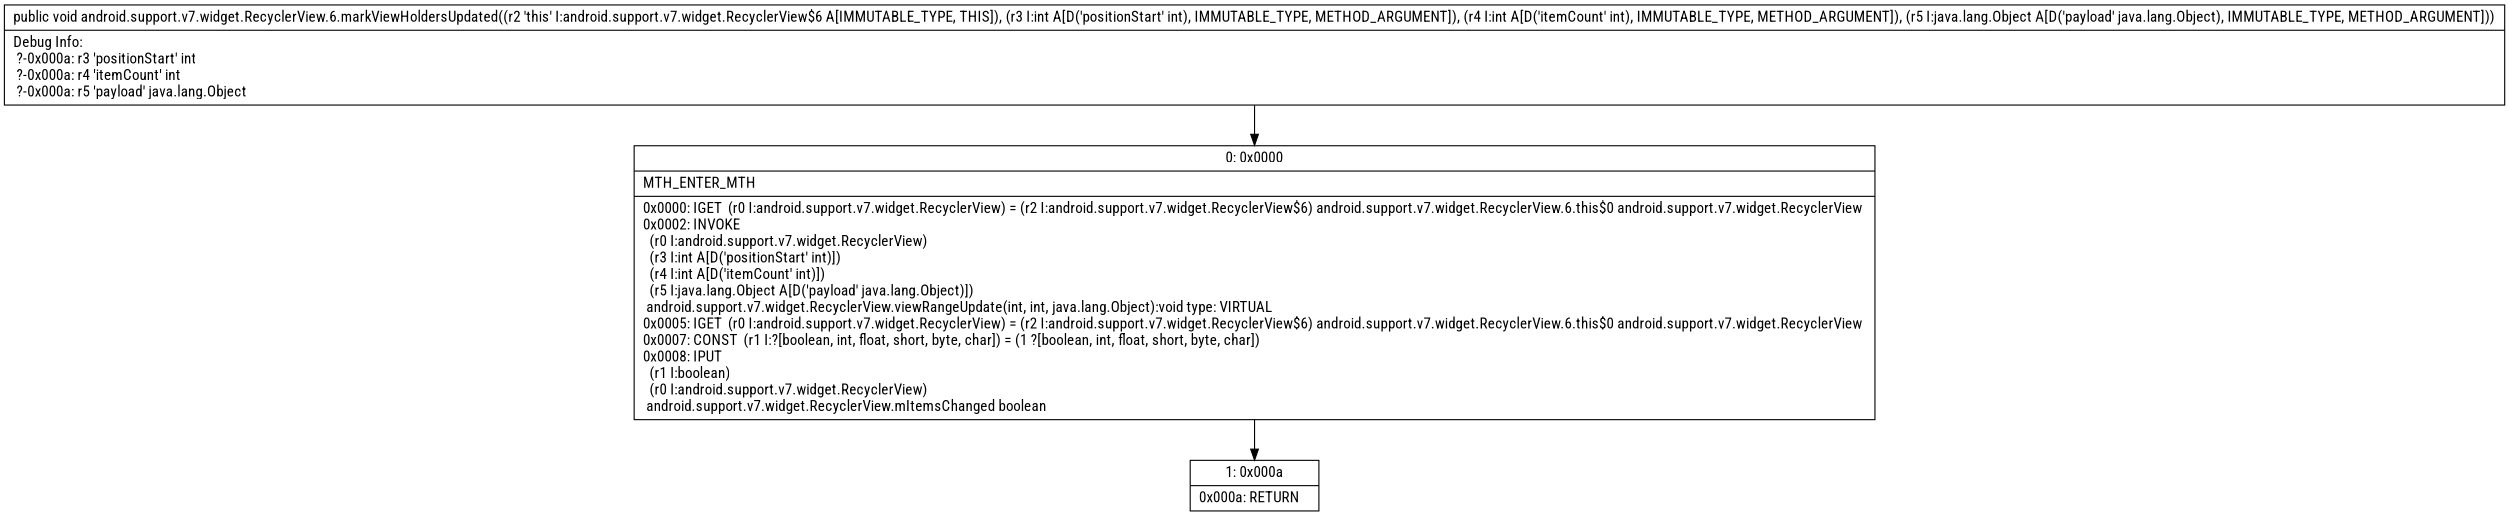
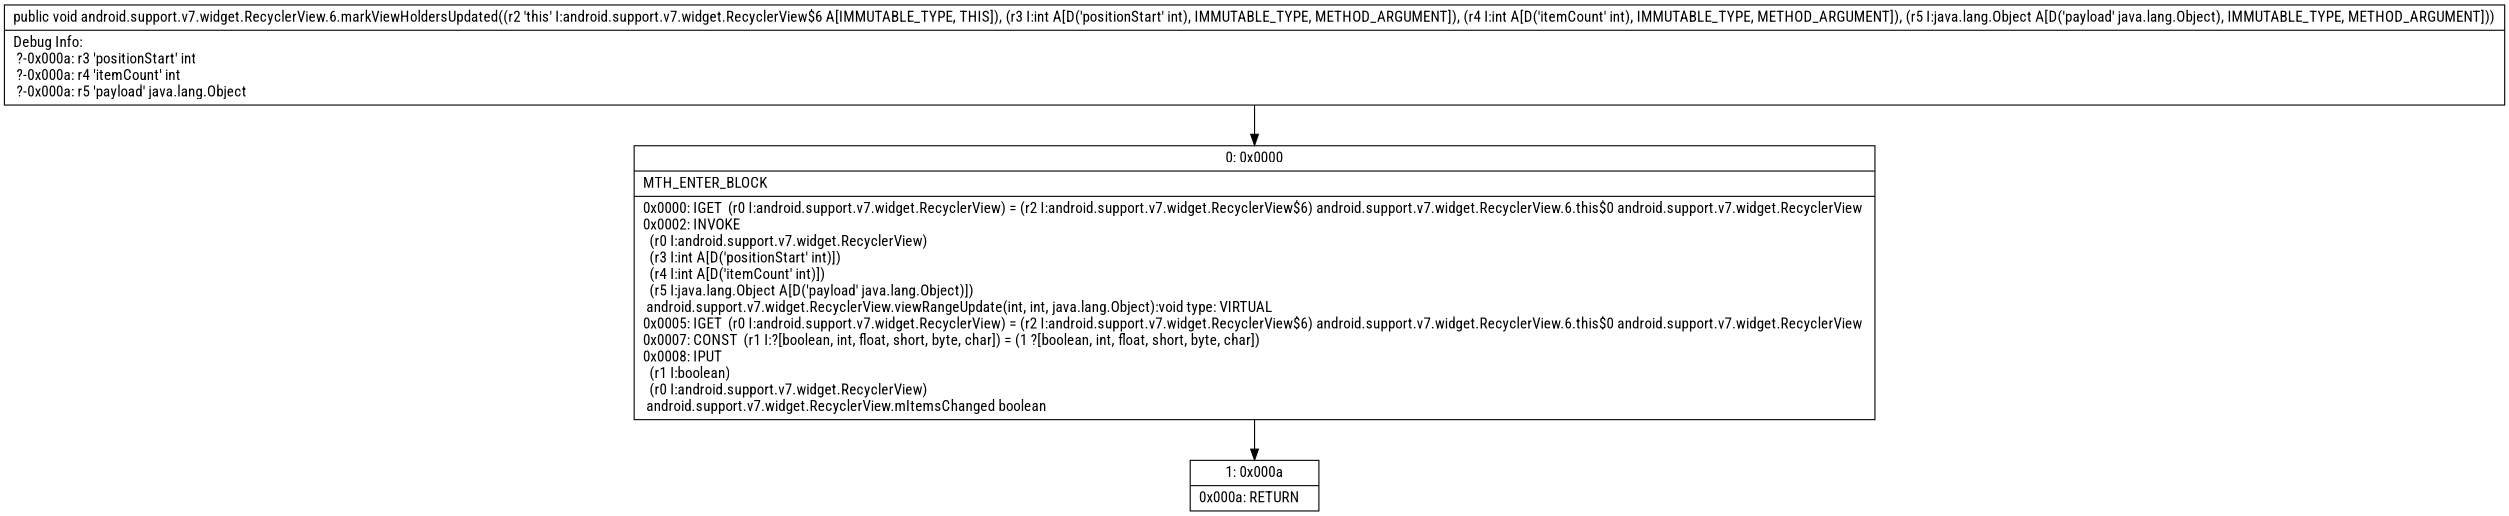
node "0: 0x0000": text "MTH_ENTER_MTH" -> "MTH_ENTER_BLOCK"
